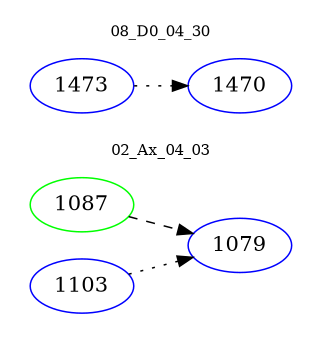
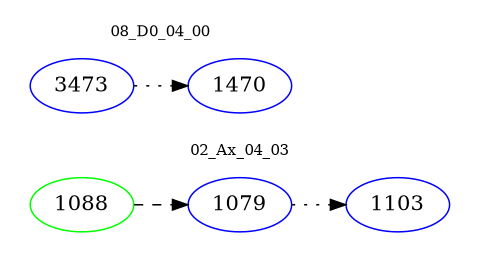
cluster "08_D0_04_30": label "08_D0_04_30" -> "08_D0_04_00"
node "1473": label "1473" -> "3473"
node "1087": label "1087" -> "1088"
edge "1103" -> "1079": reversed
